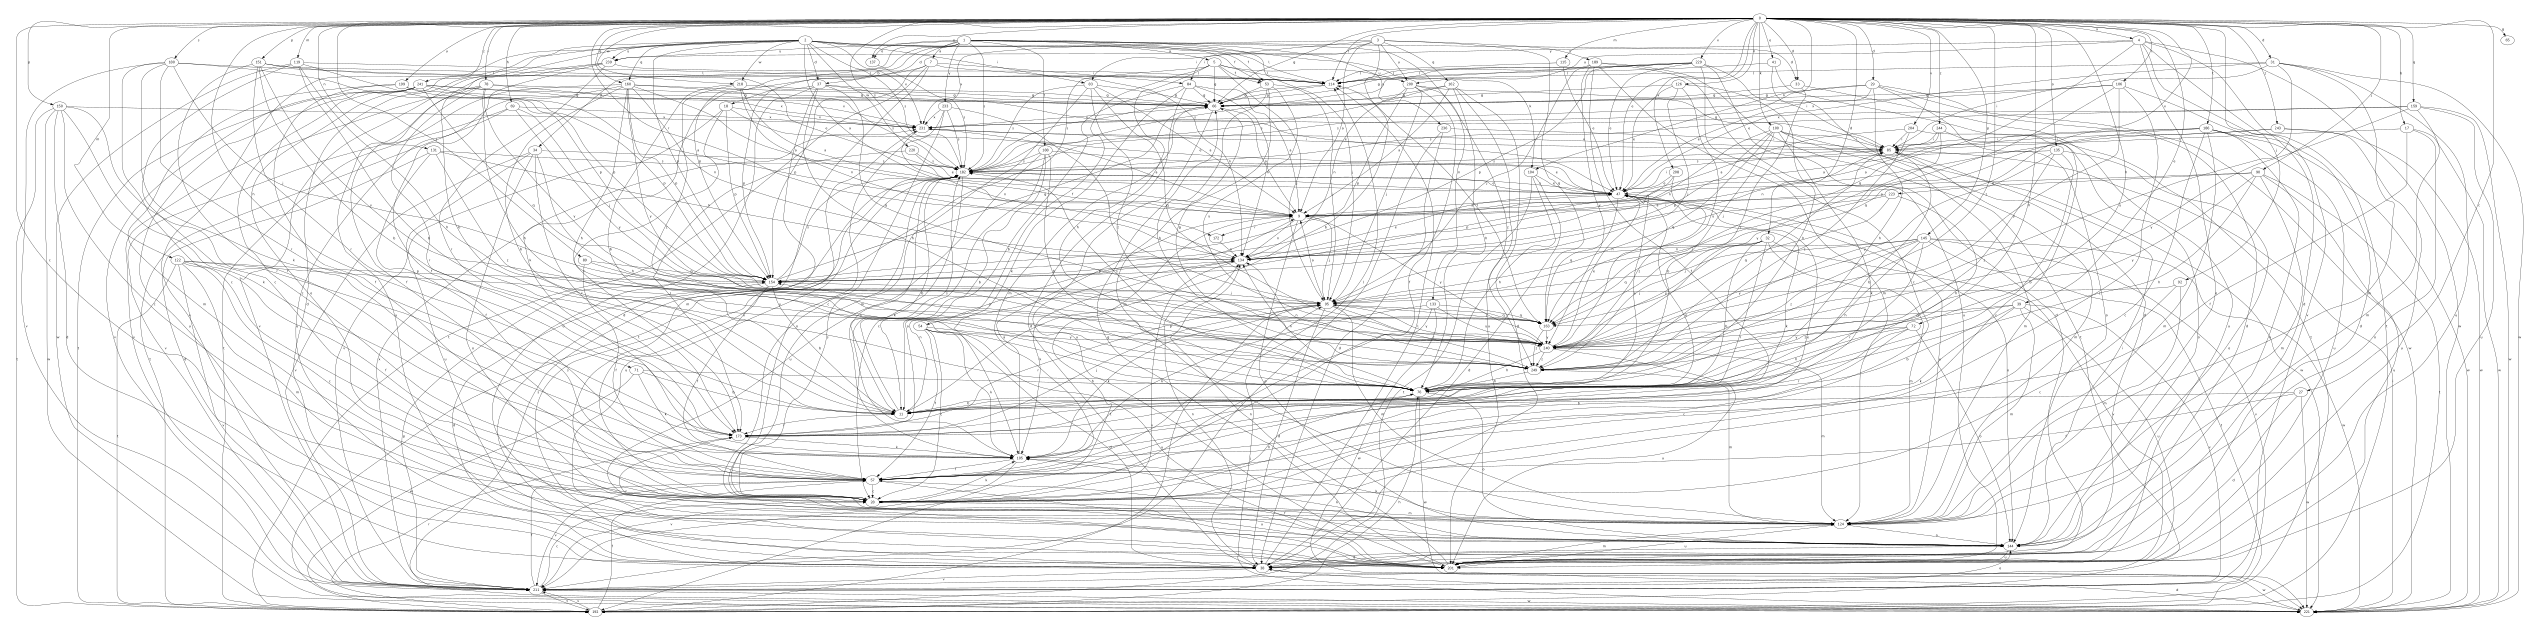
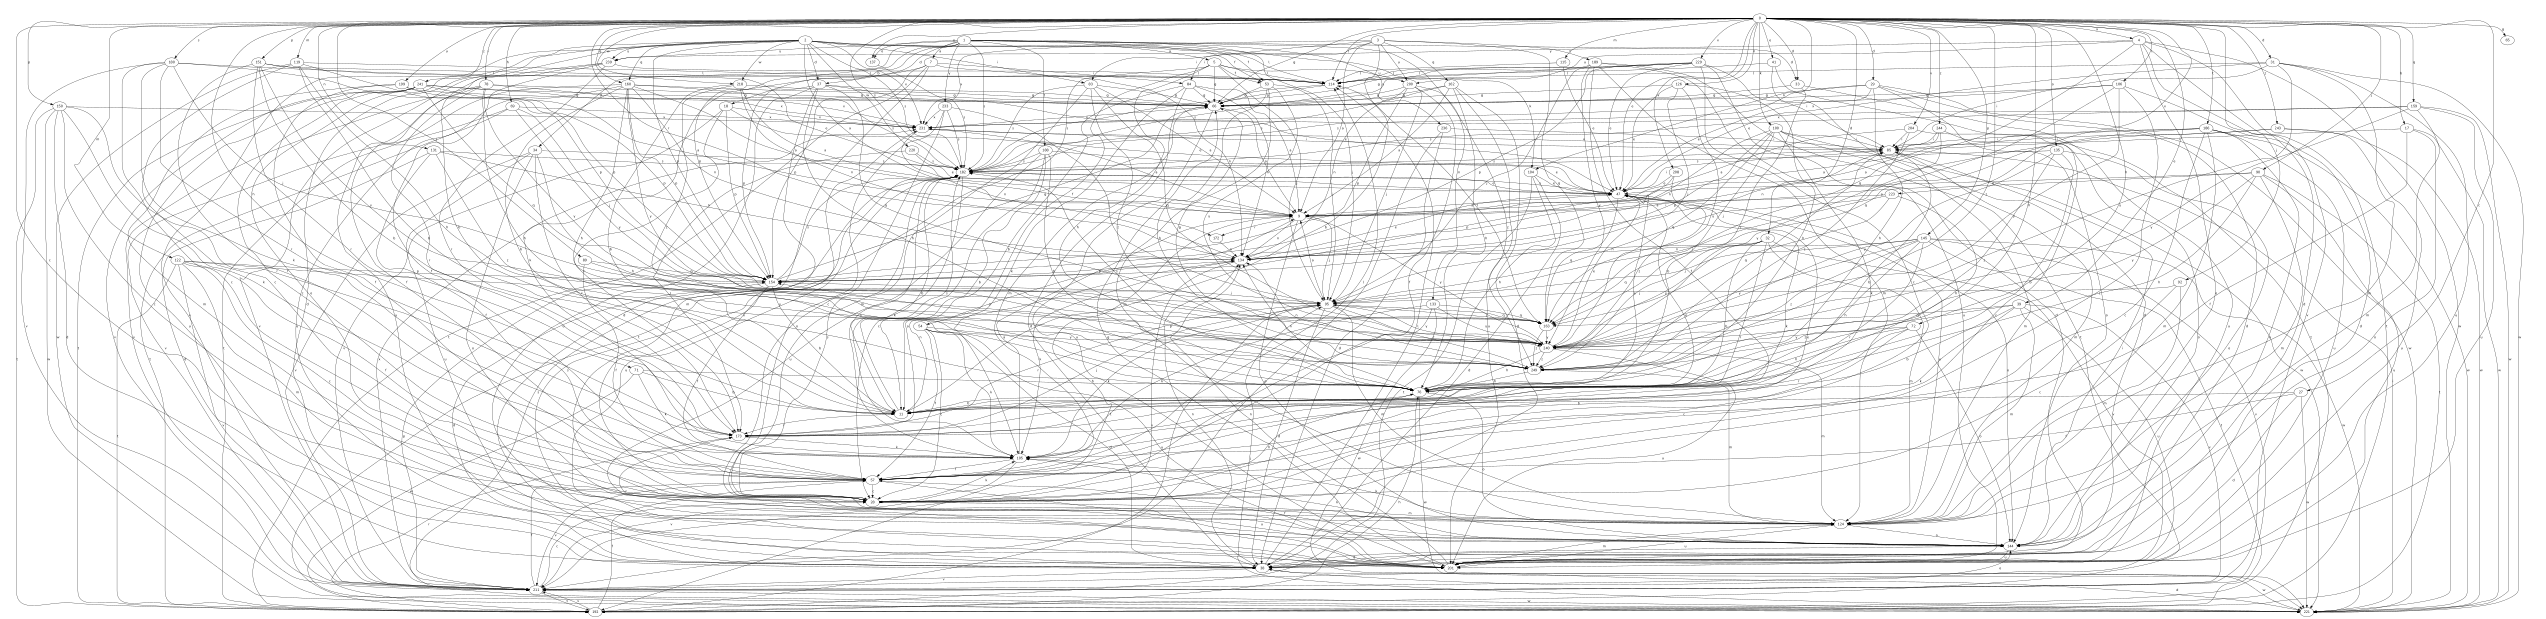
edge "200" -> "85": now "200" -> "66"
